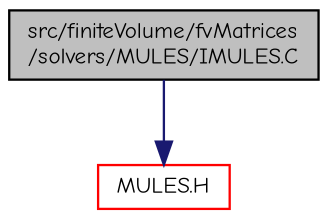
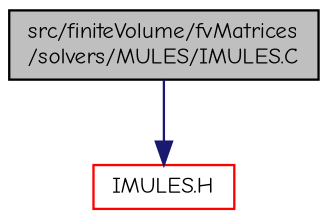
node "MULES.H": label "MULES.H" -> "IMULES.H"
